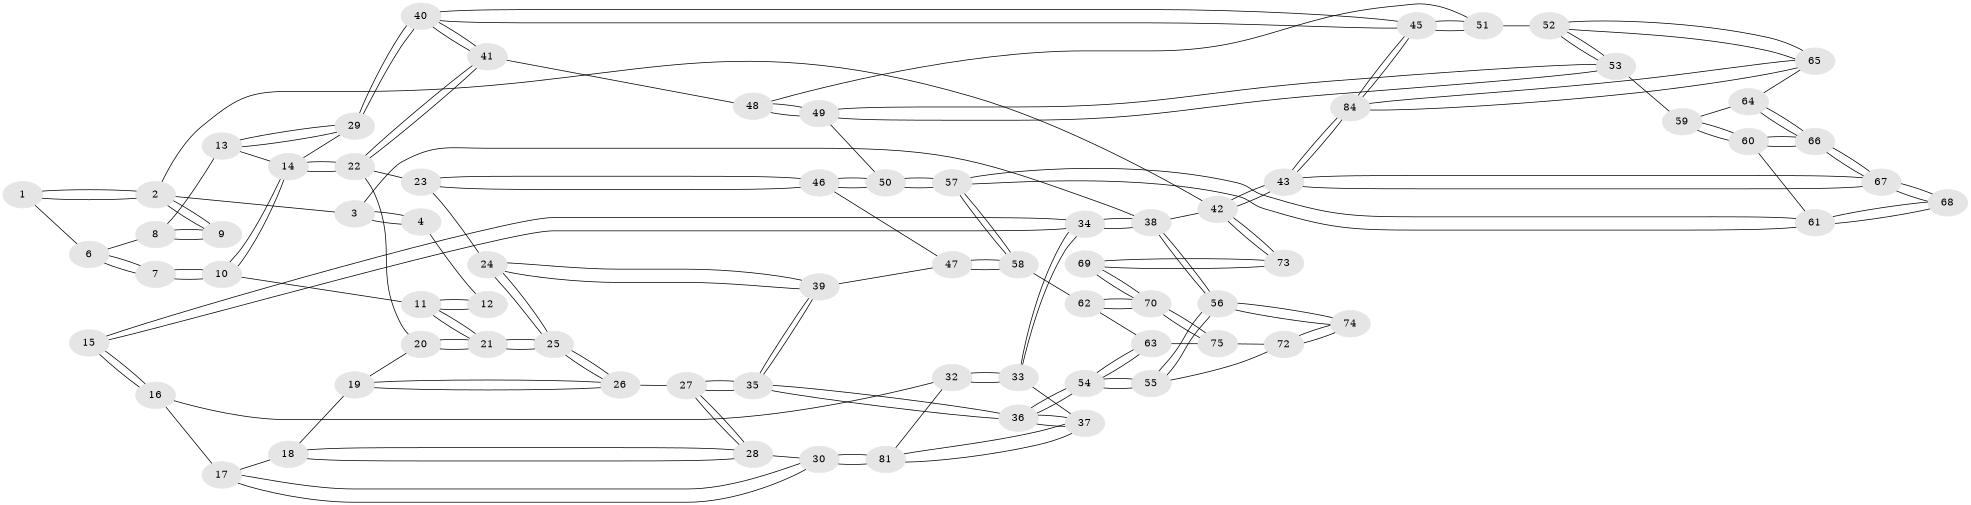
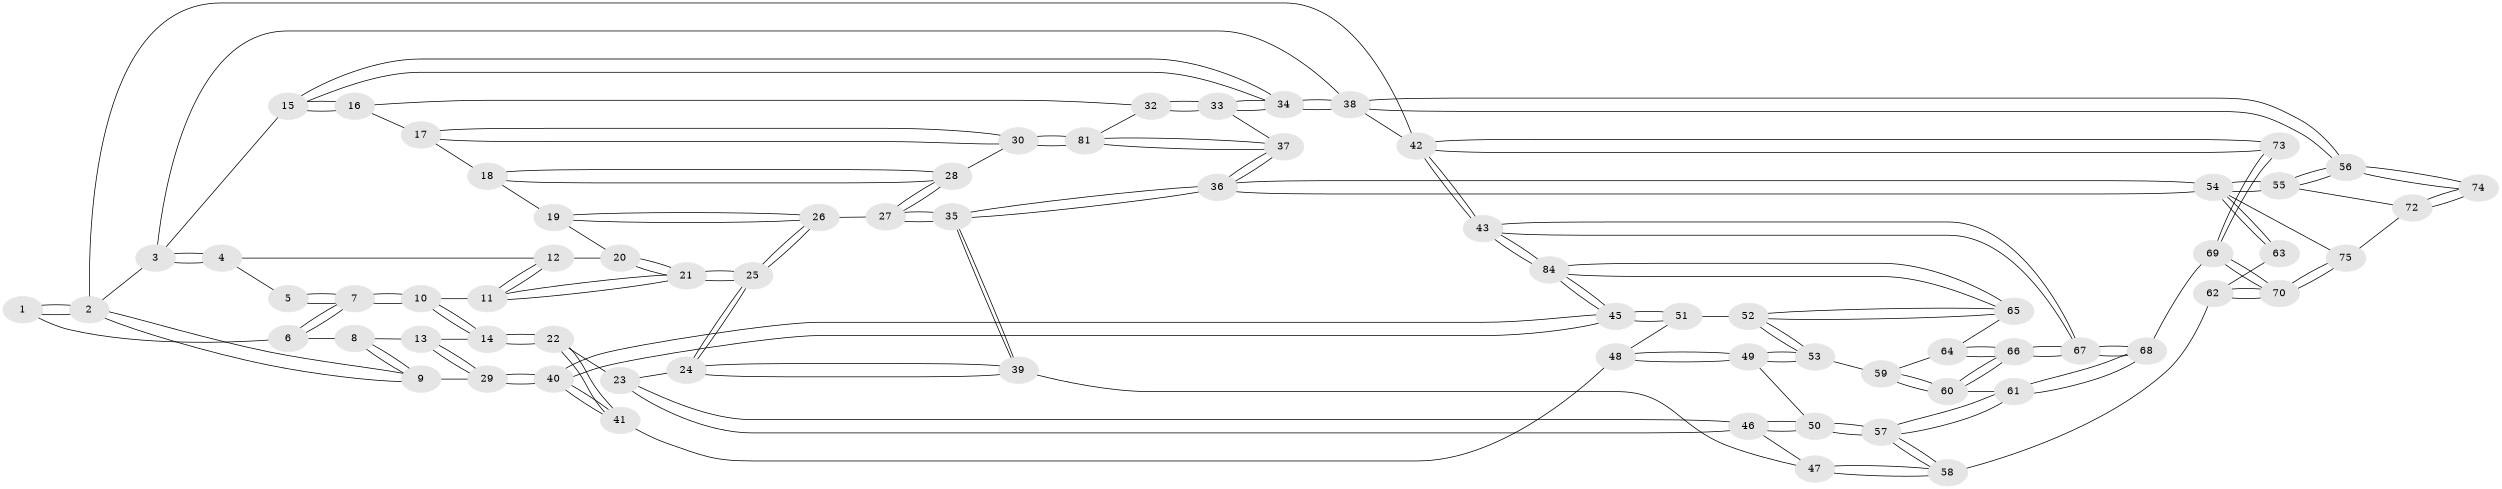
edge "29" -- "14": now "29" -- "9"
edge "15" -- "3": added
edge "22" -- "20": now "12" -- "20"
node "5": added
edge "69" -- "68": added
edge "63" -- "75": now "54" -- "75"
